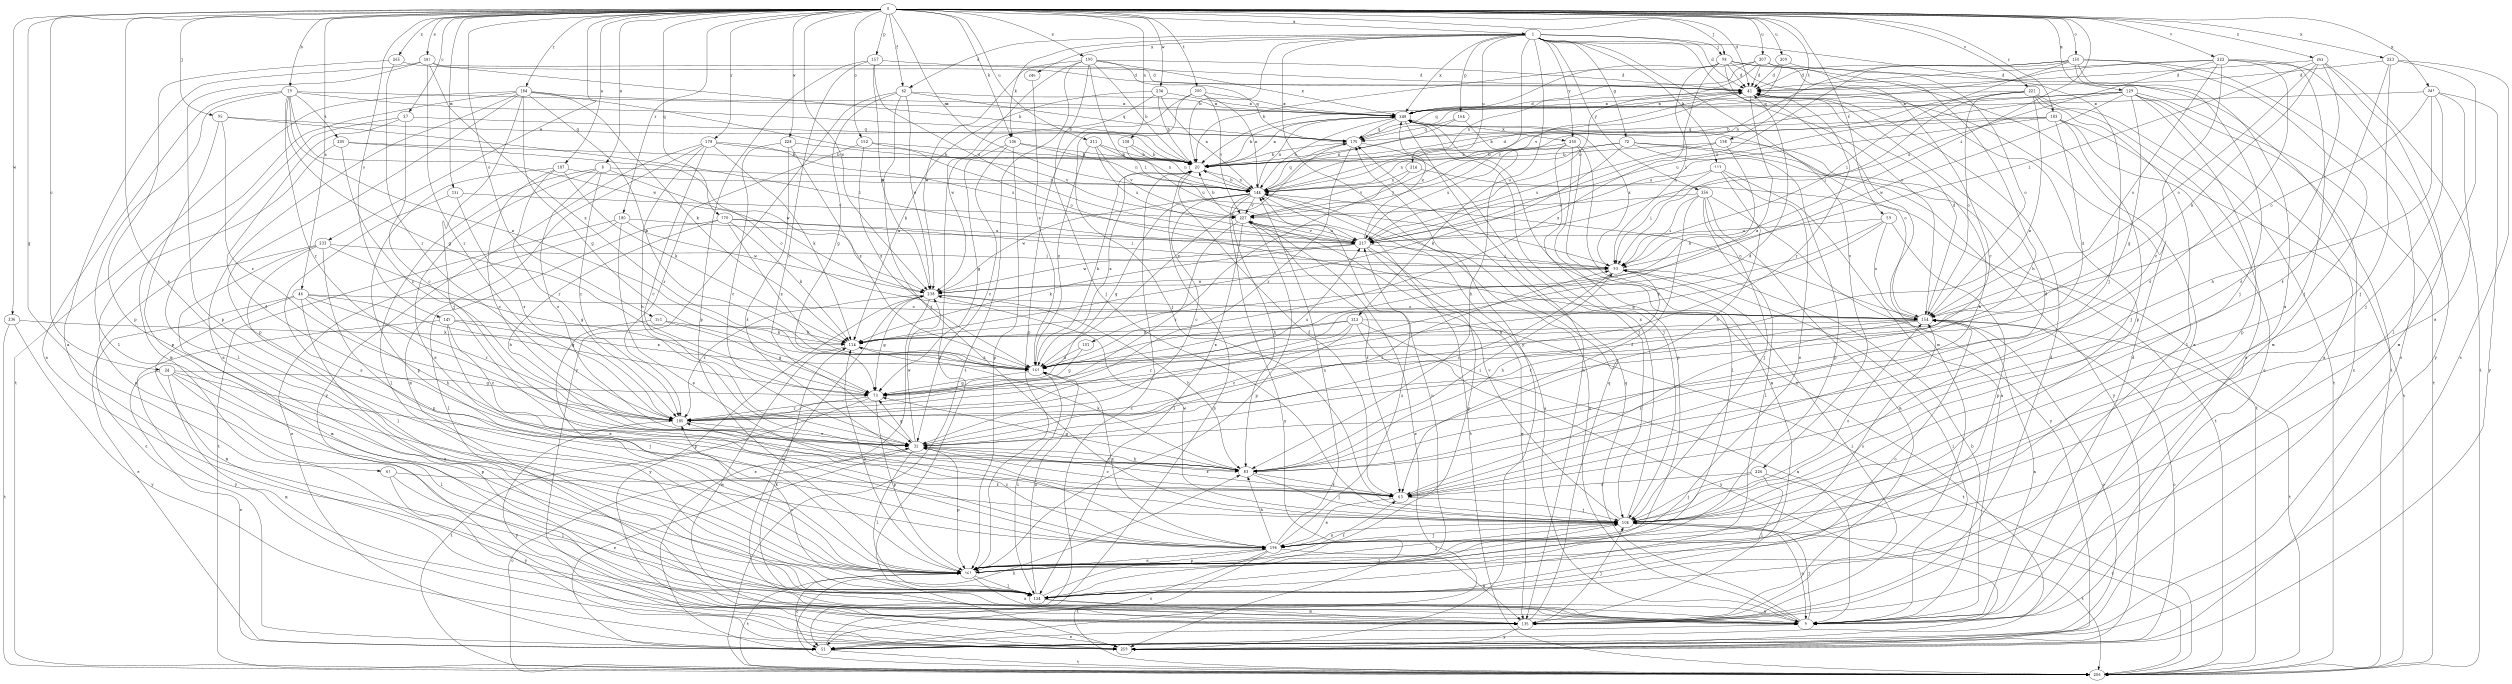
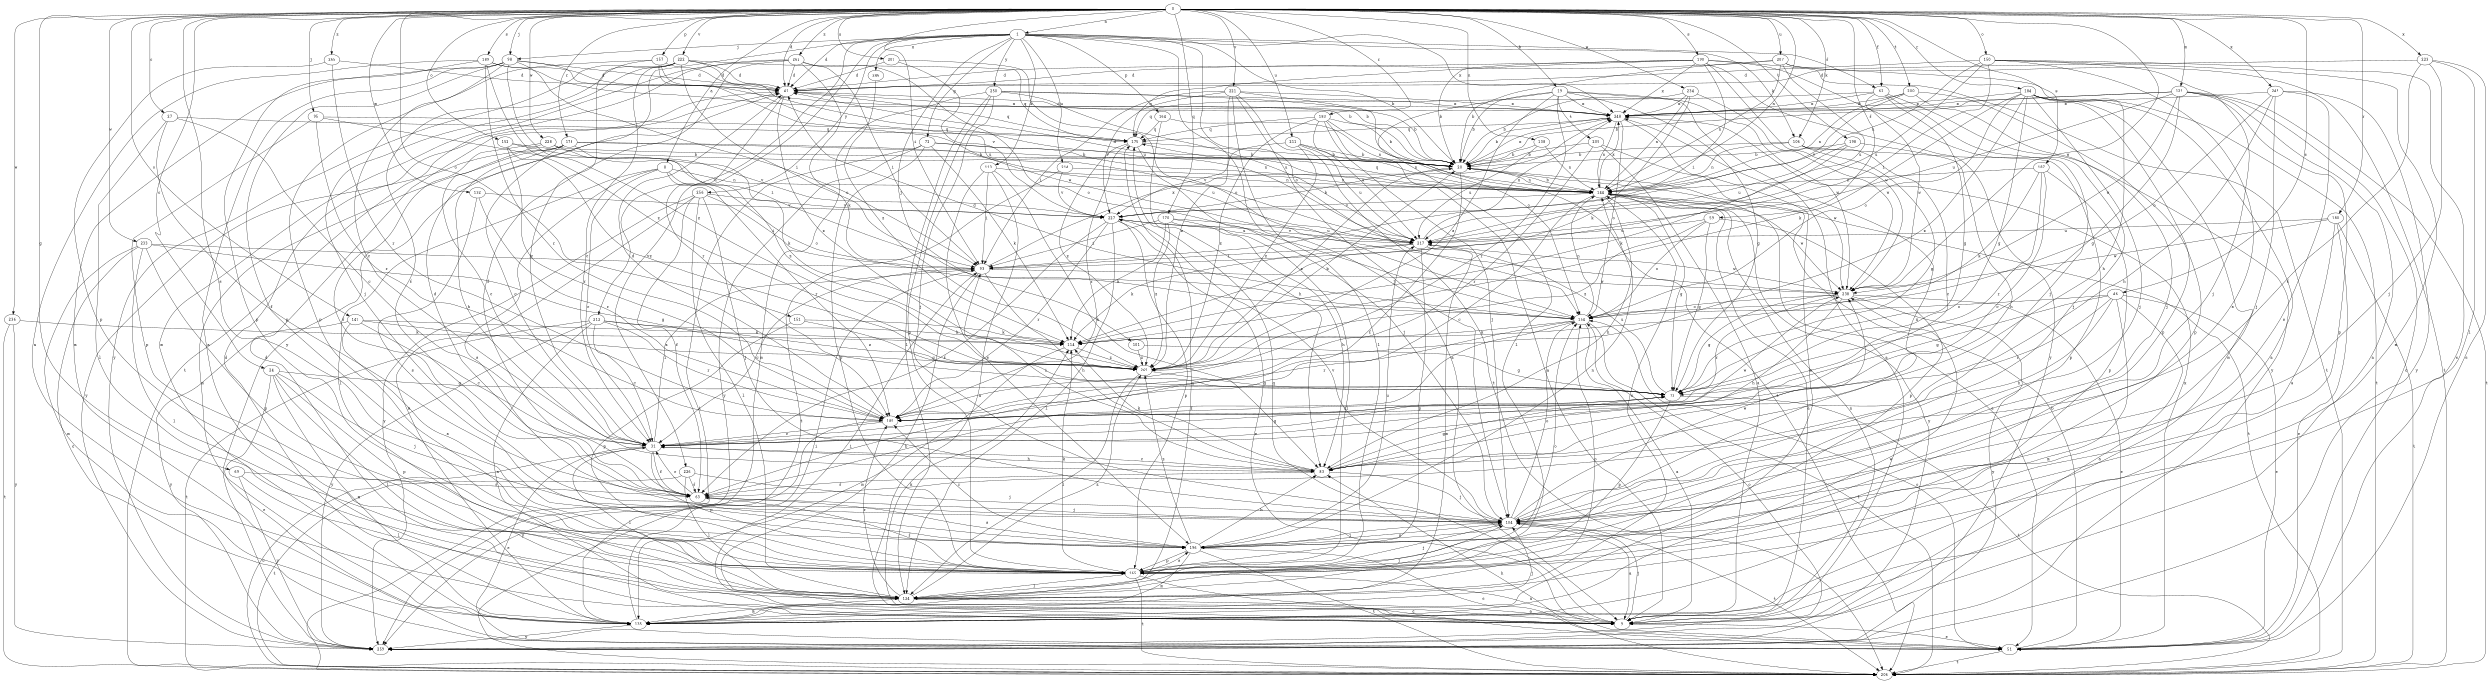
edge "248" -> "250": reversed
